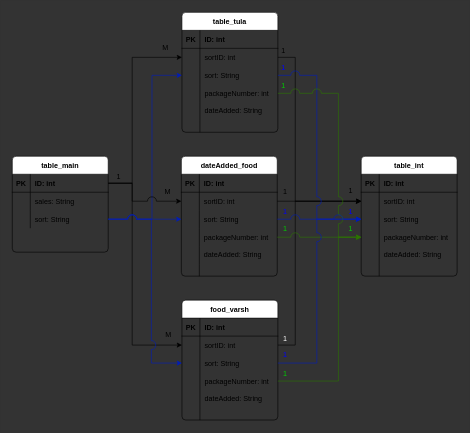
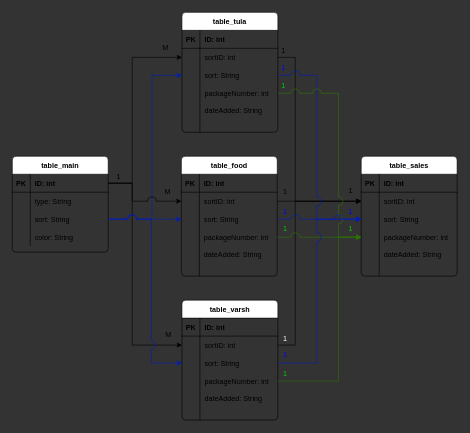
node "dateAdded_food": label "dateAdded_food" -> "table_food"
node "table_int": label "table_int" -> "table_sales"
node "sales: String": label "sales: String" -> "type: String"
node "color: String": added
node "food_varsh": label "food_varsh" -> "table_varsh"
